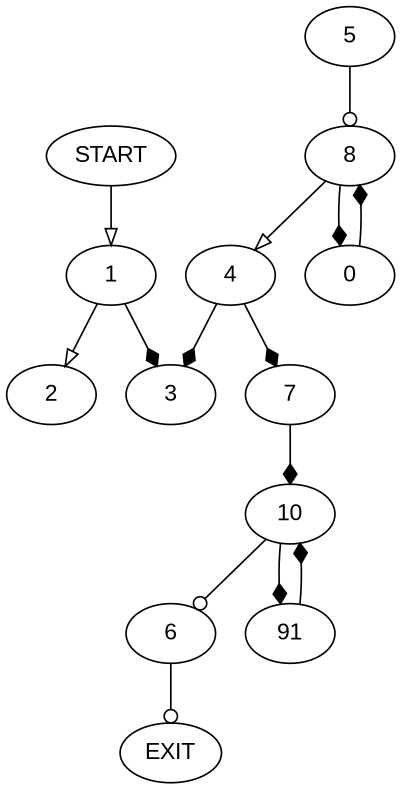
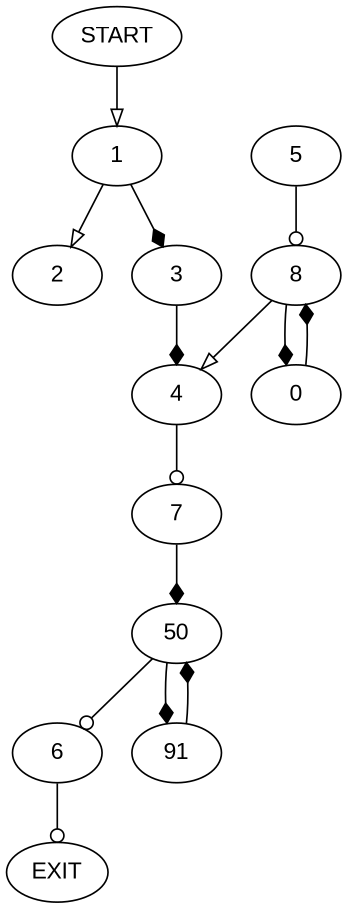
edge "4" -> "3": reversed
edge "4" -> "7": arrowhead diamond -> odot
node "10": label "10" -> "50"
